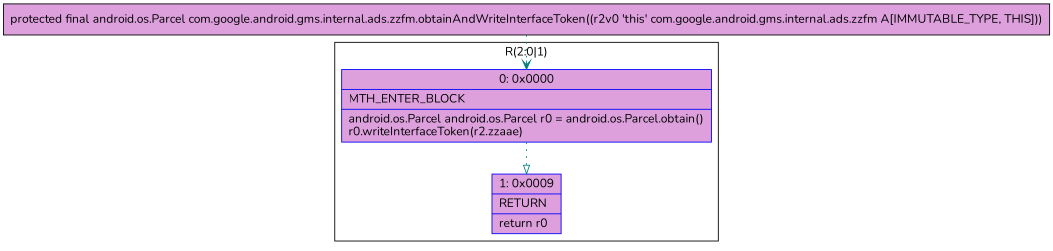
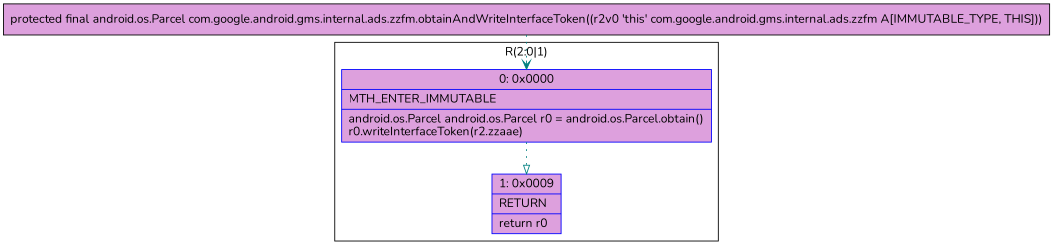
node "0: 0x0000": text "MTH_ENTER_BLOCK" -> "MTH_ENTER_IMMUTABLE"
